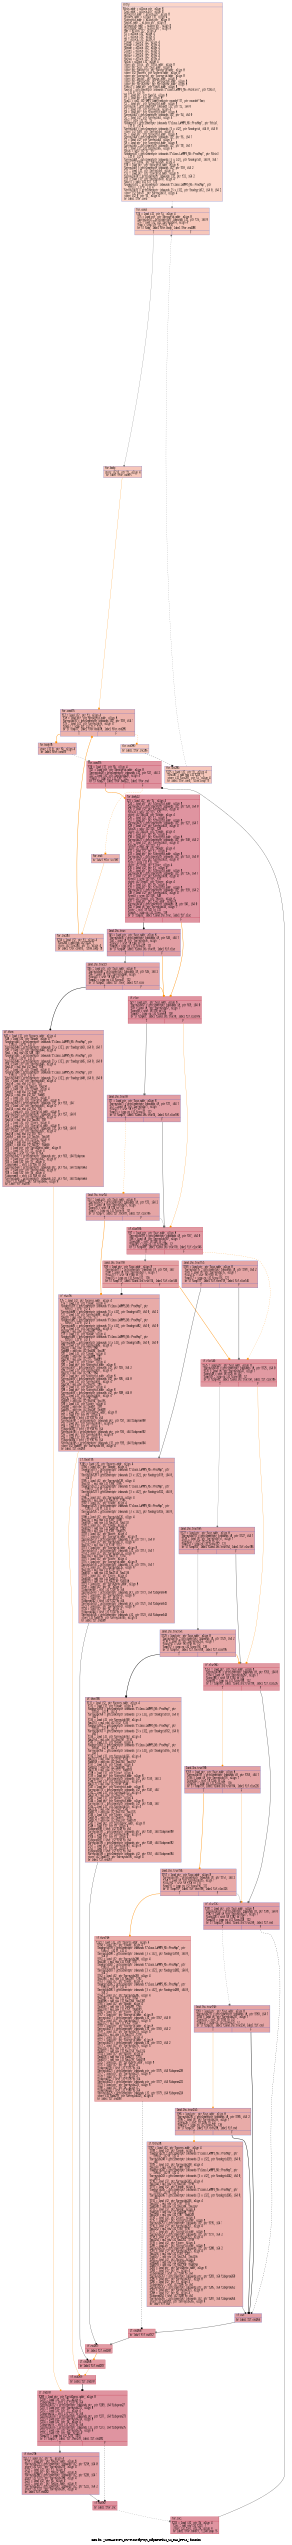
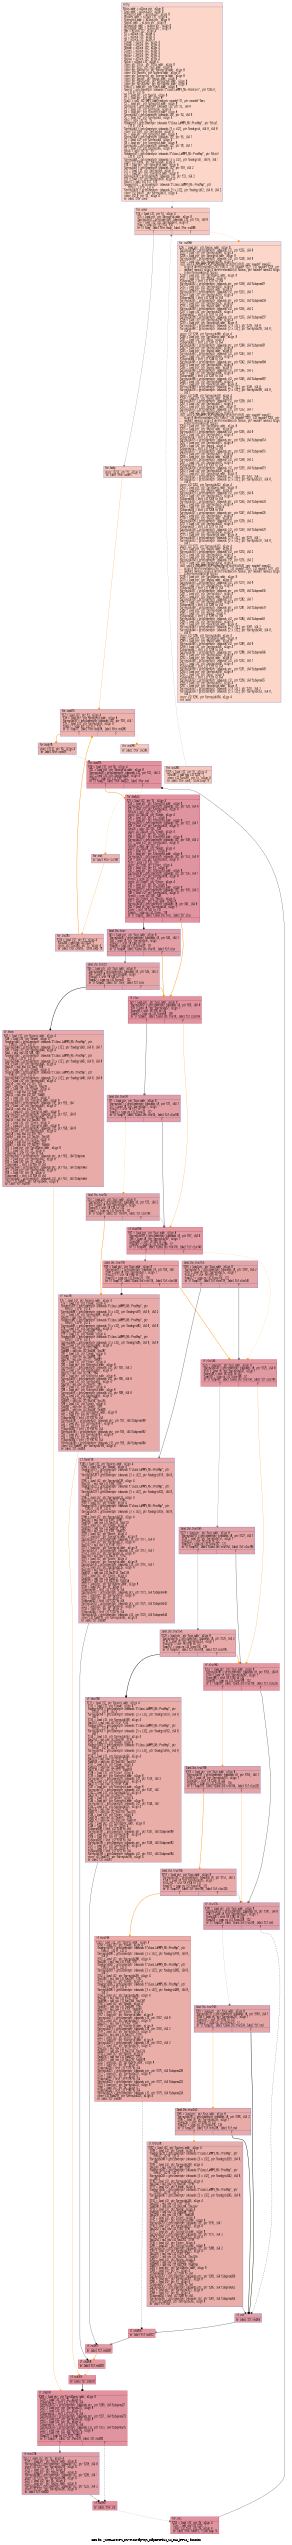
node "for.end288:": added
edge "for.end285:" -> "for.inc286:": removed
